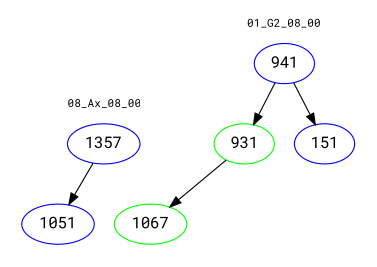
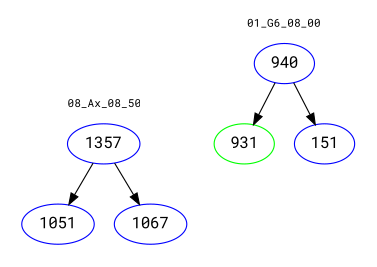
cluster "01_G2_08_00": label "01_G2_08_00" -> "01_G6_08_00"
node "941": label "941" -> "940"
cluster "08_Ax_08_00": label "08_Ax_08_00" -> "08_Ax_08_50"
edge "931" -> "1067": now "1357" -> "1067"
node "1067": color green -> blue
